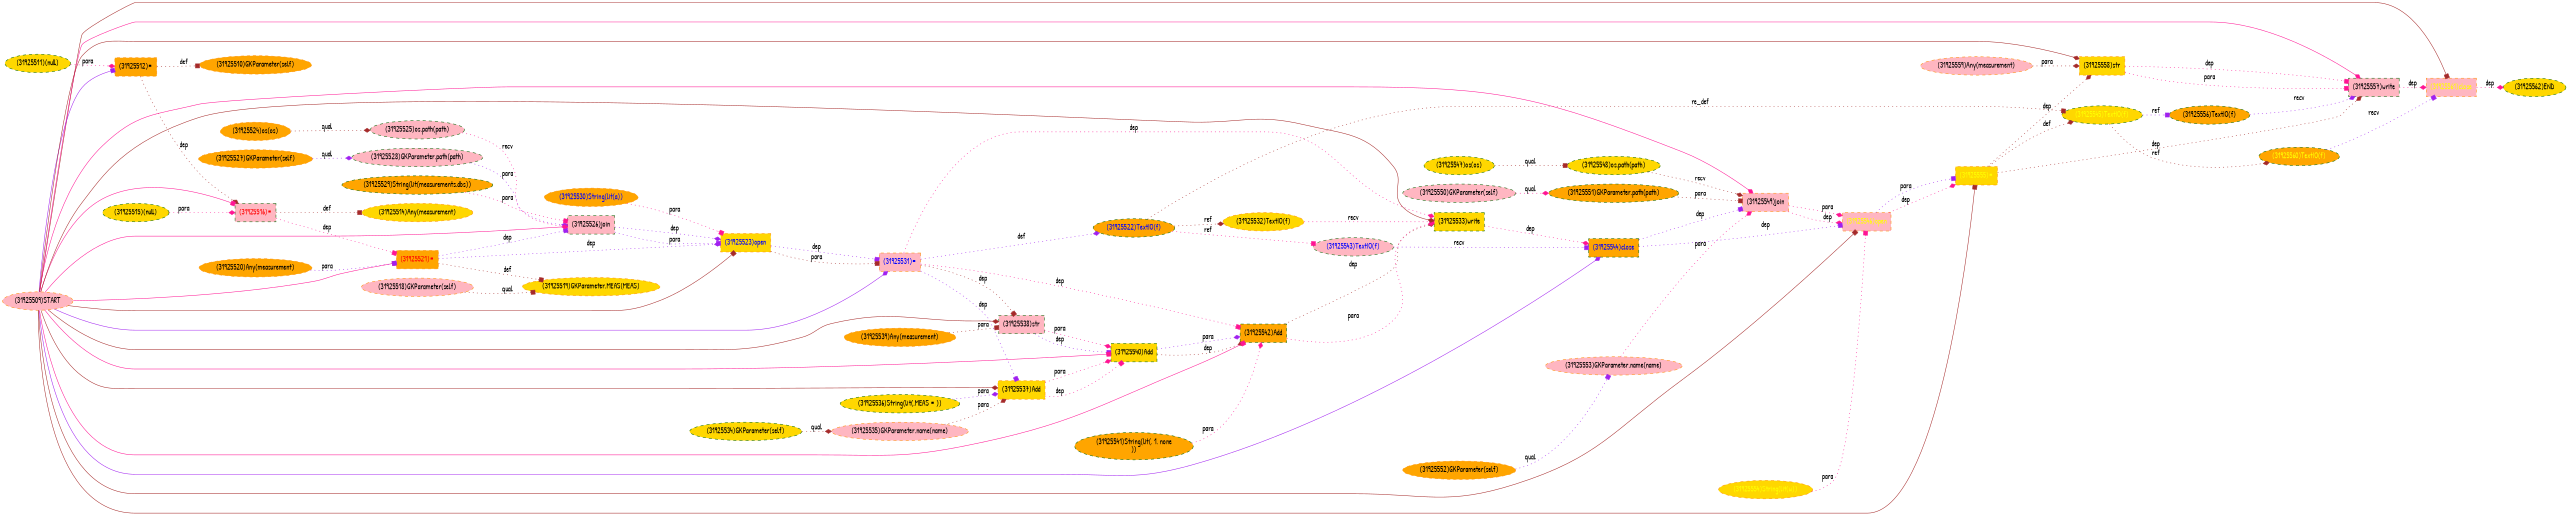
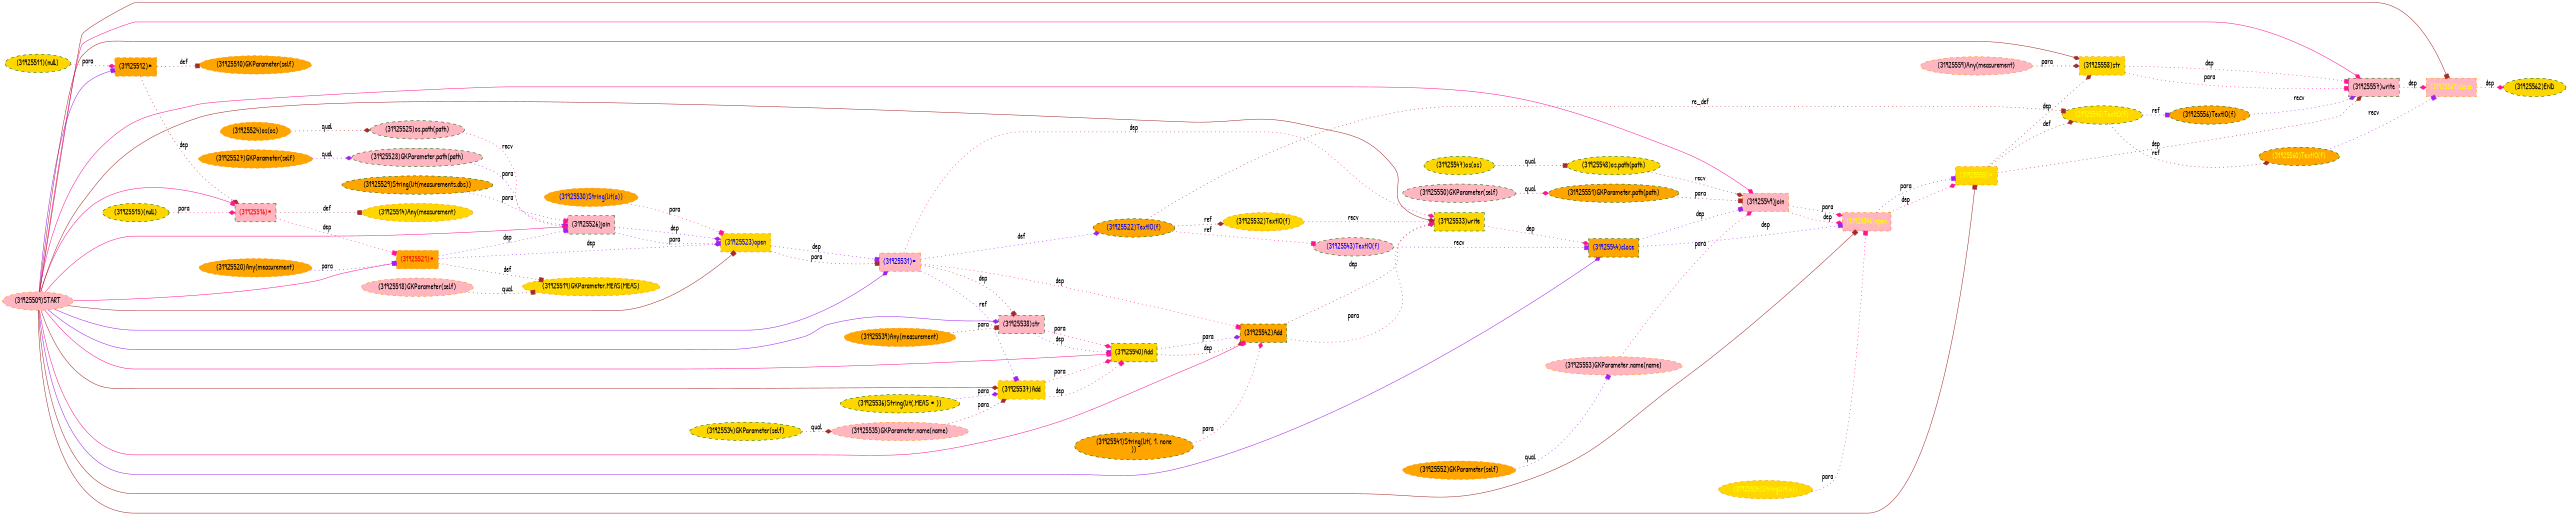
edge "(31925531)=" -> "(31925537)Add": label "dep" -> "ref"
edge "(31925509)START" -> "(31925538)str": color brown -> purple
